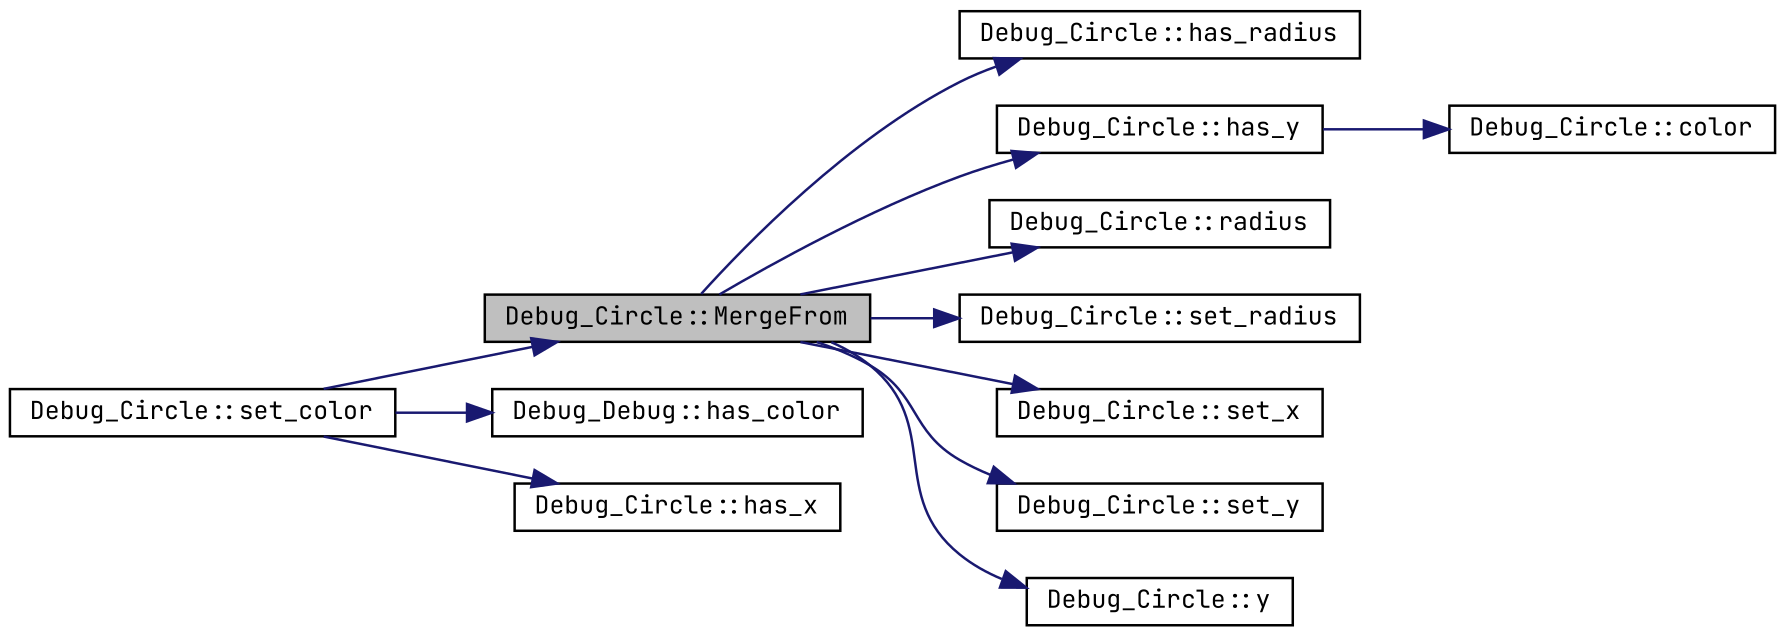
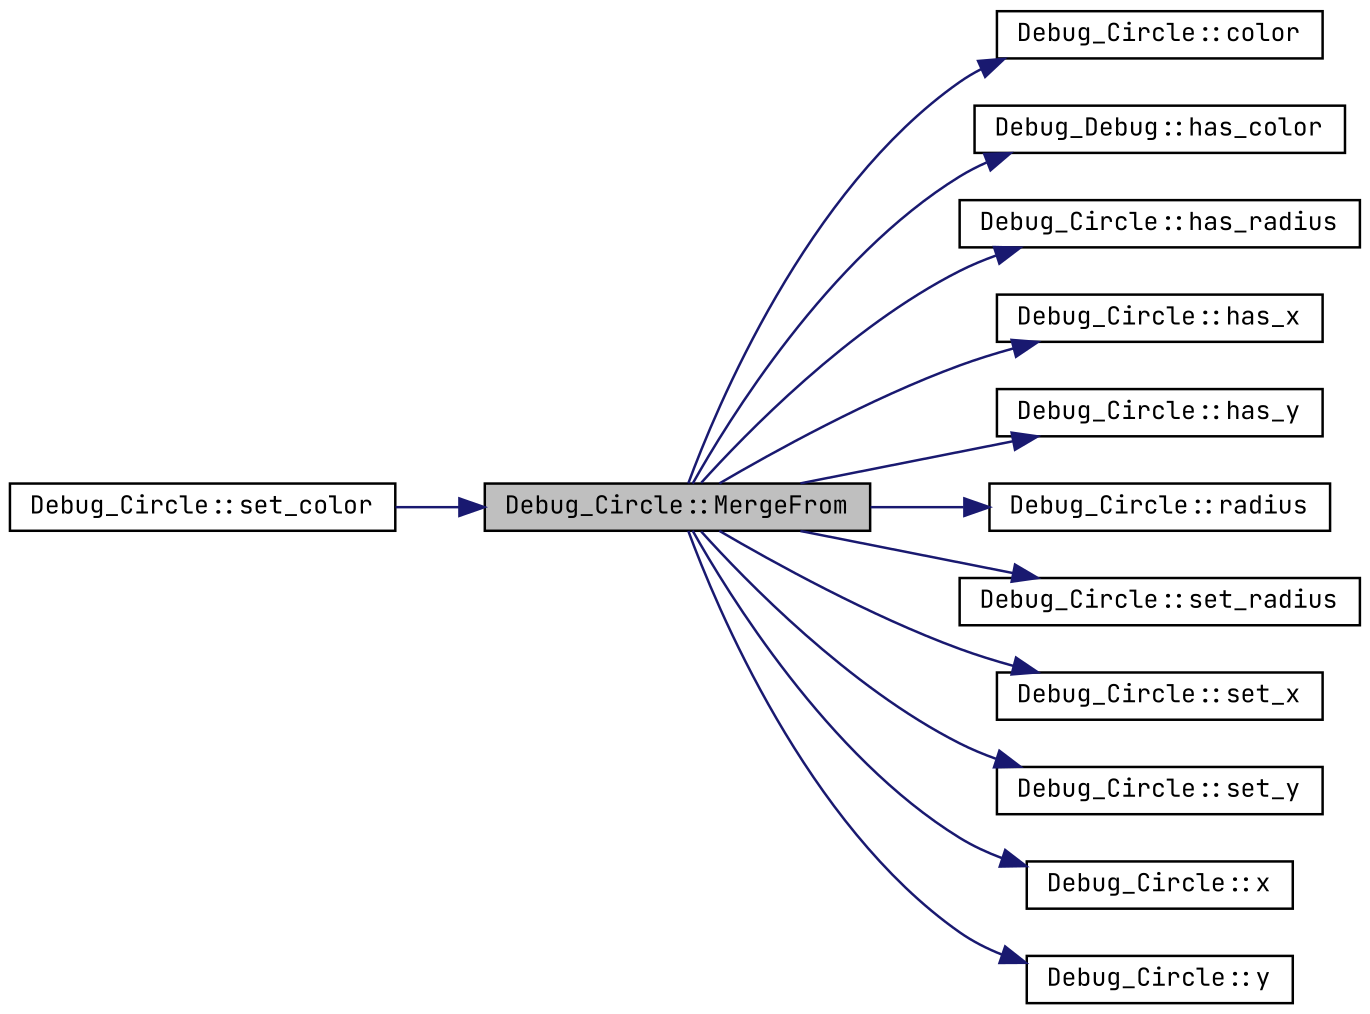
edge "Debug_Circle::has_y" -> "Debug_Circle::color": now "Debug_Circle::MergeFrom" -> "Debug_Circle::color"
edge "Debug_Circle::set_color" -> "Debug_Debug::has_color": now "Debug_Circle::MergeFrom" -> "Debug_Debug::has_color"
edge "Debug_Circle::set_color" -> "Debug_Circle::has_x": now "Debug_Circle::MergeFrom" -> "Debug_Circle::has_x"
node "Debug_Circle::x": added
